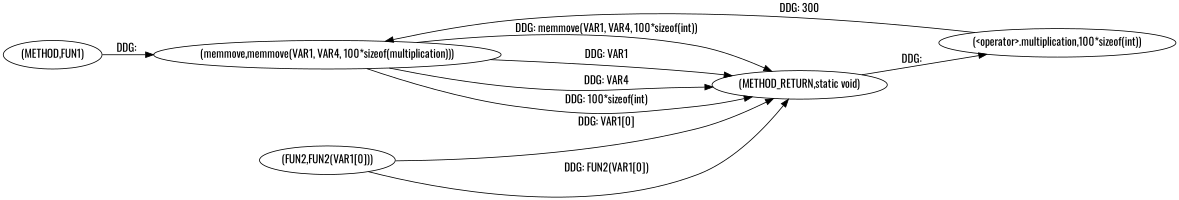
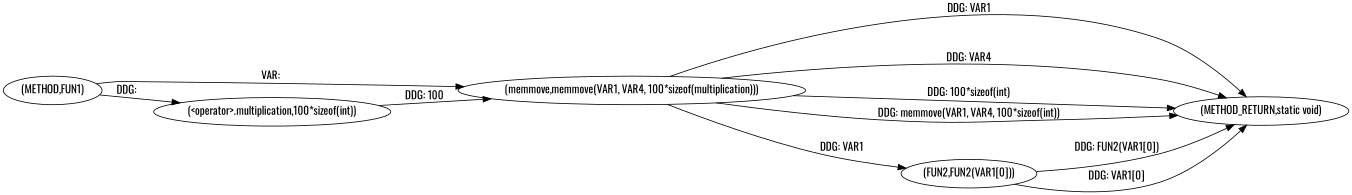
edge "(<operator>.multiplication,100*sizeof(int))" -> "(memmove,memmove(VAR1, VAR4, 100*sizeof(multiplication)))": label "DDG: 300" -> "DDG: 100"
edge "(METHOD,FUN1)" -> "(memmove,memmove(VAR1, VAR4, 100*sizeof(multiplication)))": label "DDG: " -> "VAR: "
edge "(METHOD_RETURN,static void)" -> "(<operator>.multiplication,100*sizeof(int))": now "(METHOD,FUN1)" -> "(<operator>.multiplication,100*sizeof(int))"
edge "(memmove,memmove(VAR1, VAR4, 100*sizeof(multiplication)))" -> "(FUN2,FUN2(VAR1[0]))": added, label "DDG: VAR1"
